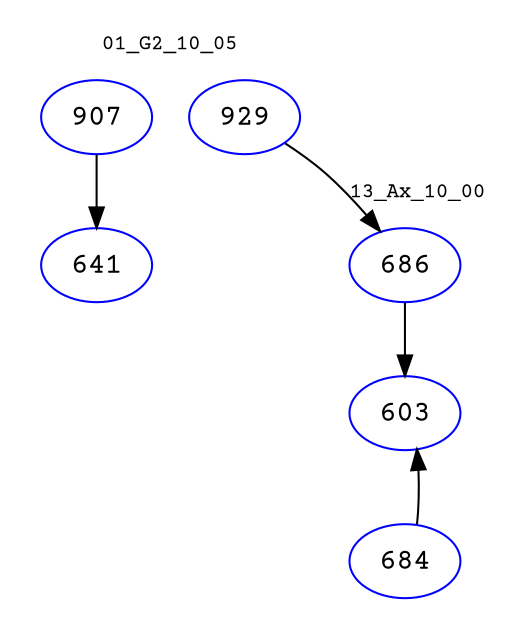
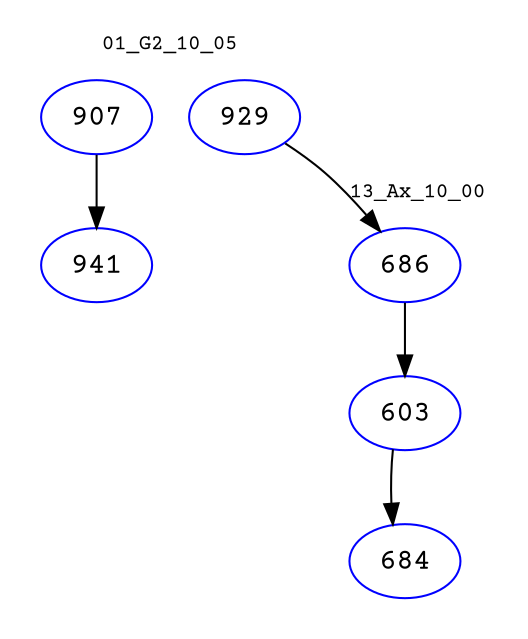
node "641": label "641" -> "941"
edge "684" -> "603": reversed
